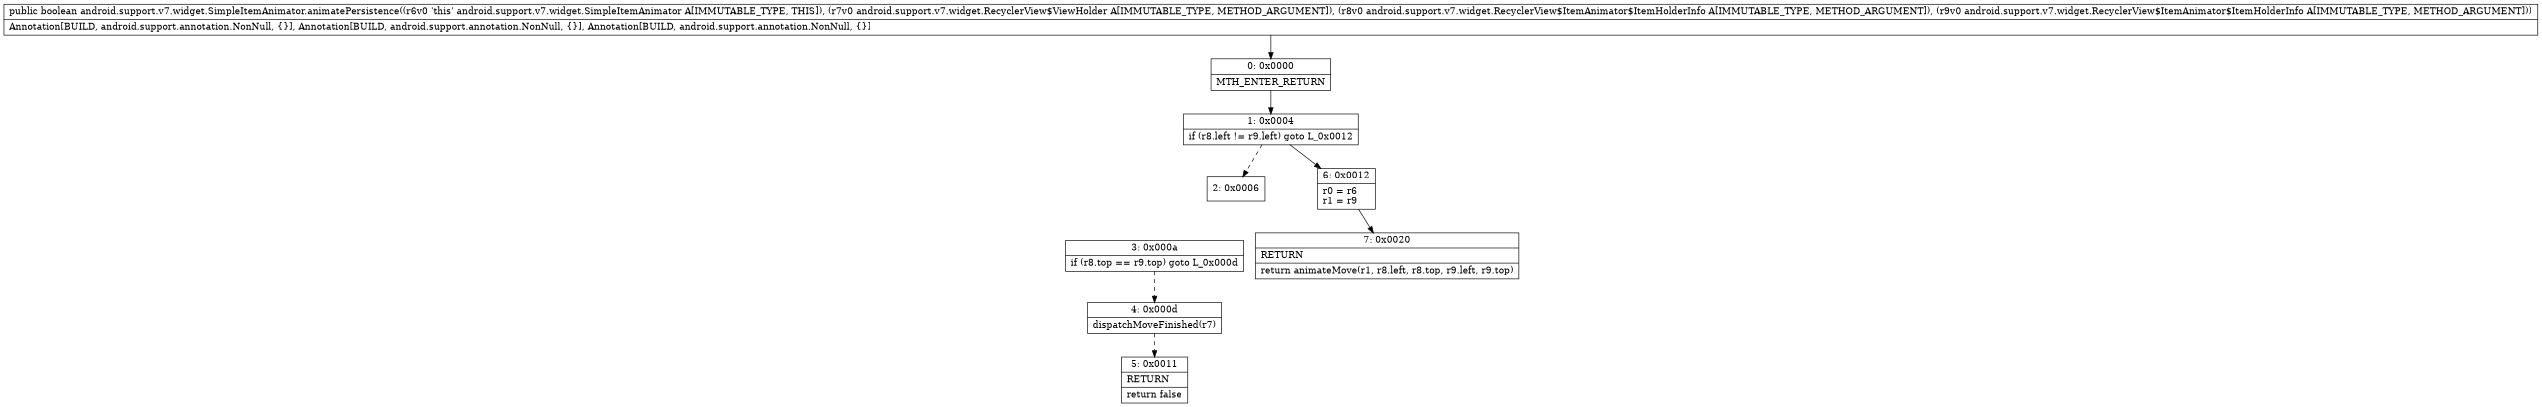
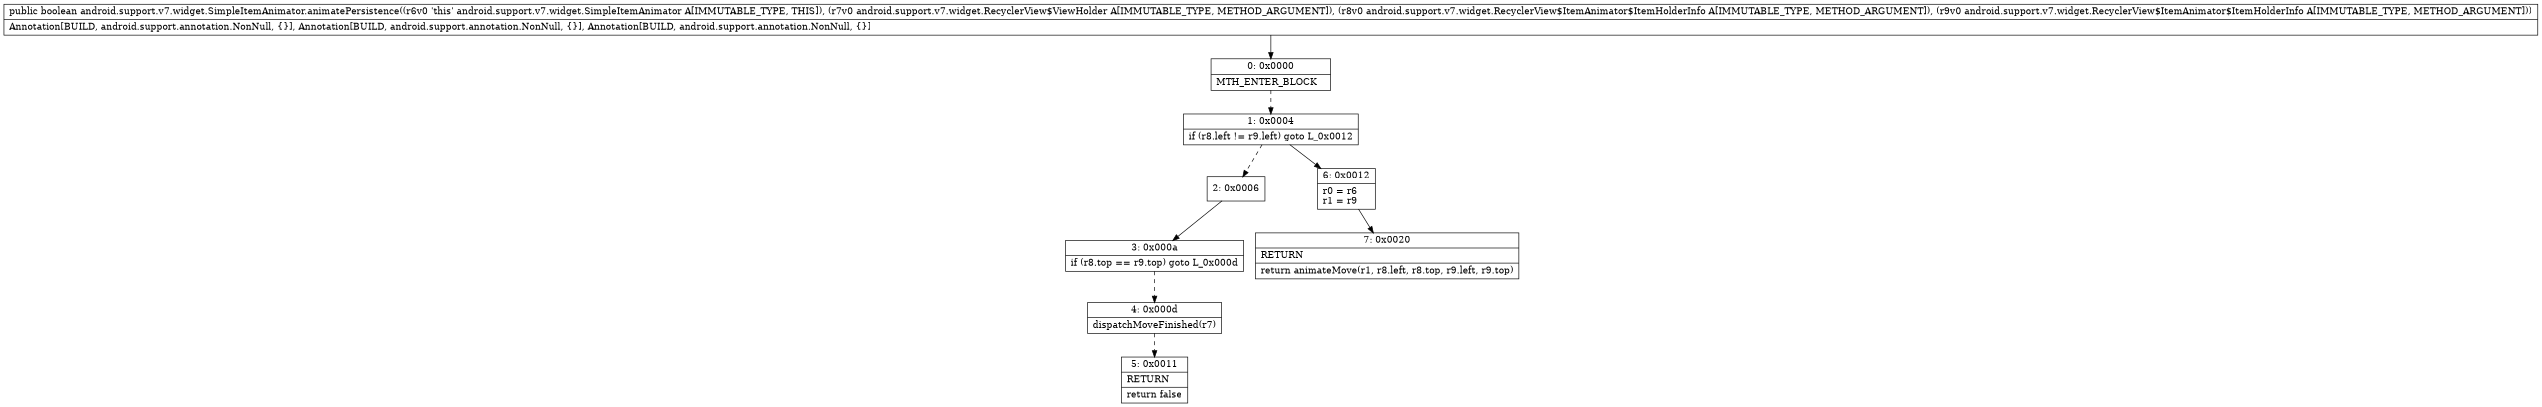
node "0: 0x0000": text "MTH_ENTER_RETURN" -> "MTH_ENTER_BLOCK"
edge "0: 0x0000" -> "1: 0x0004": style solid -> dashed
edge "2: 0x0006" -> "3: 0x000a": added
